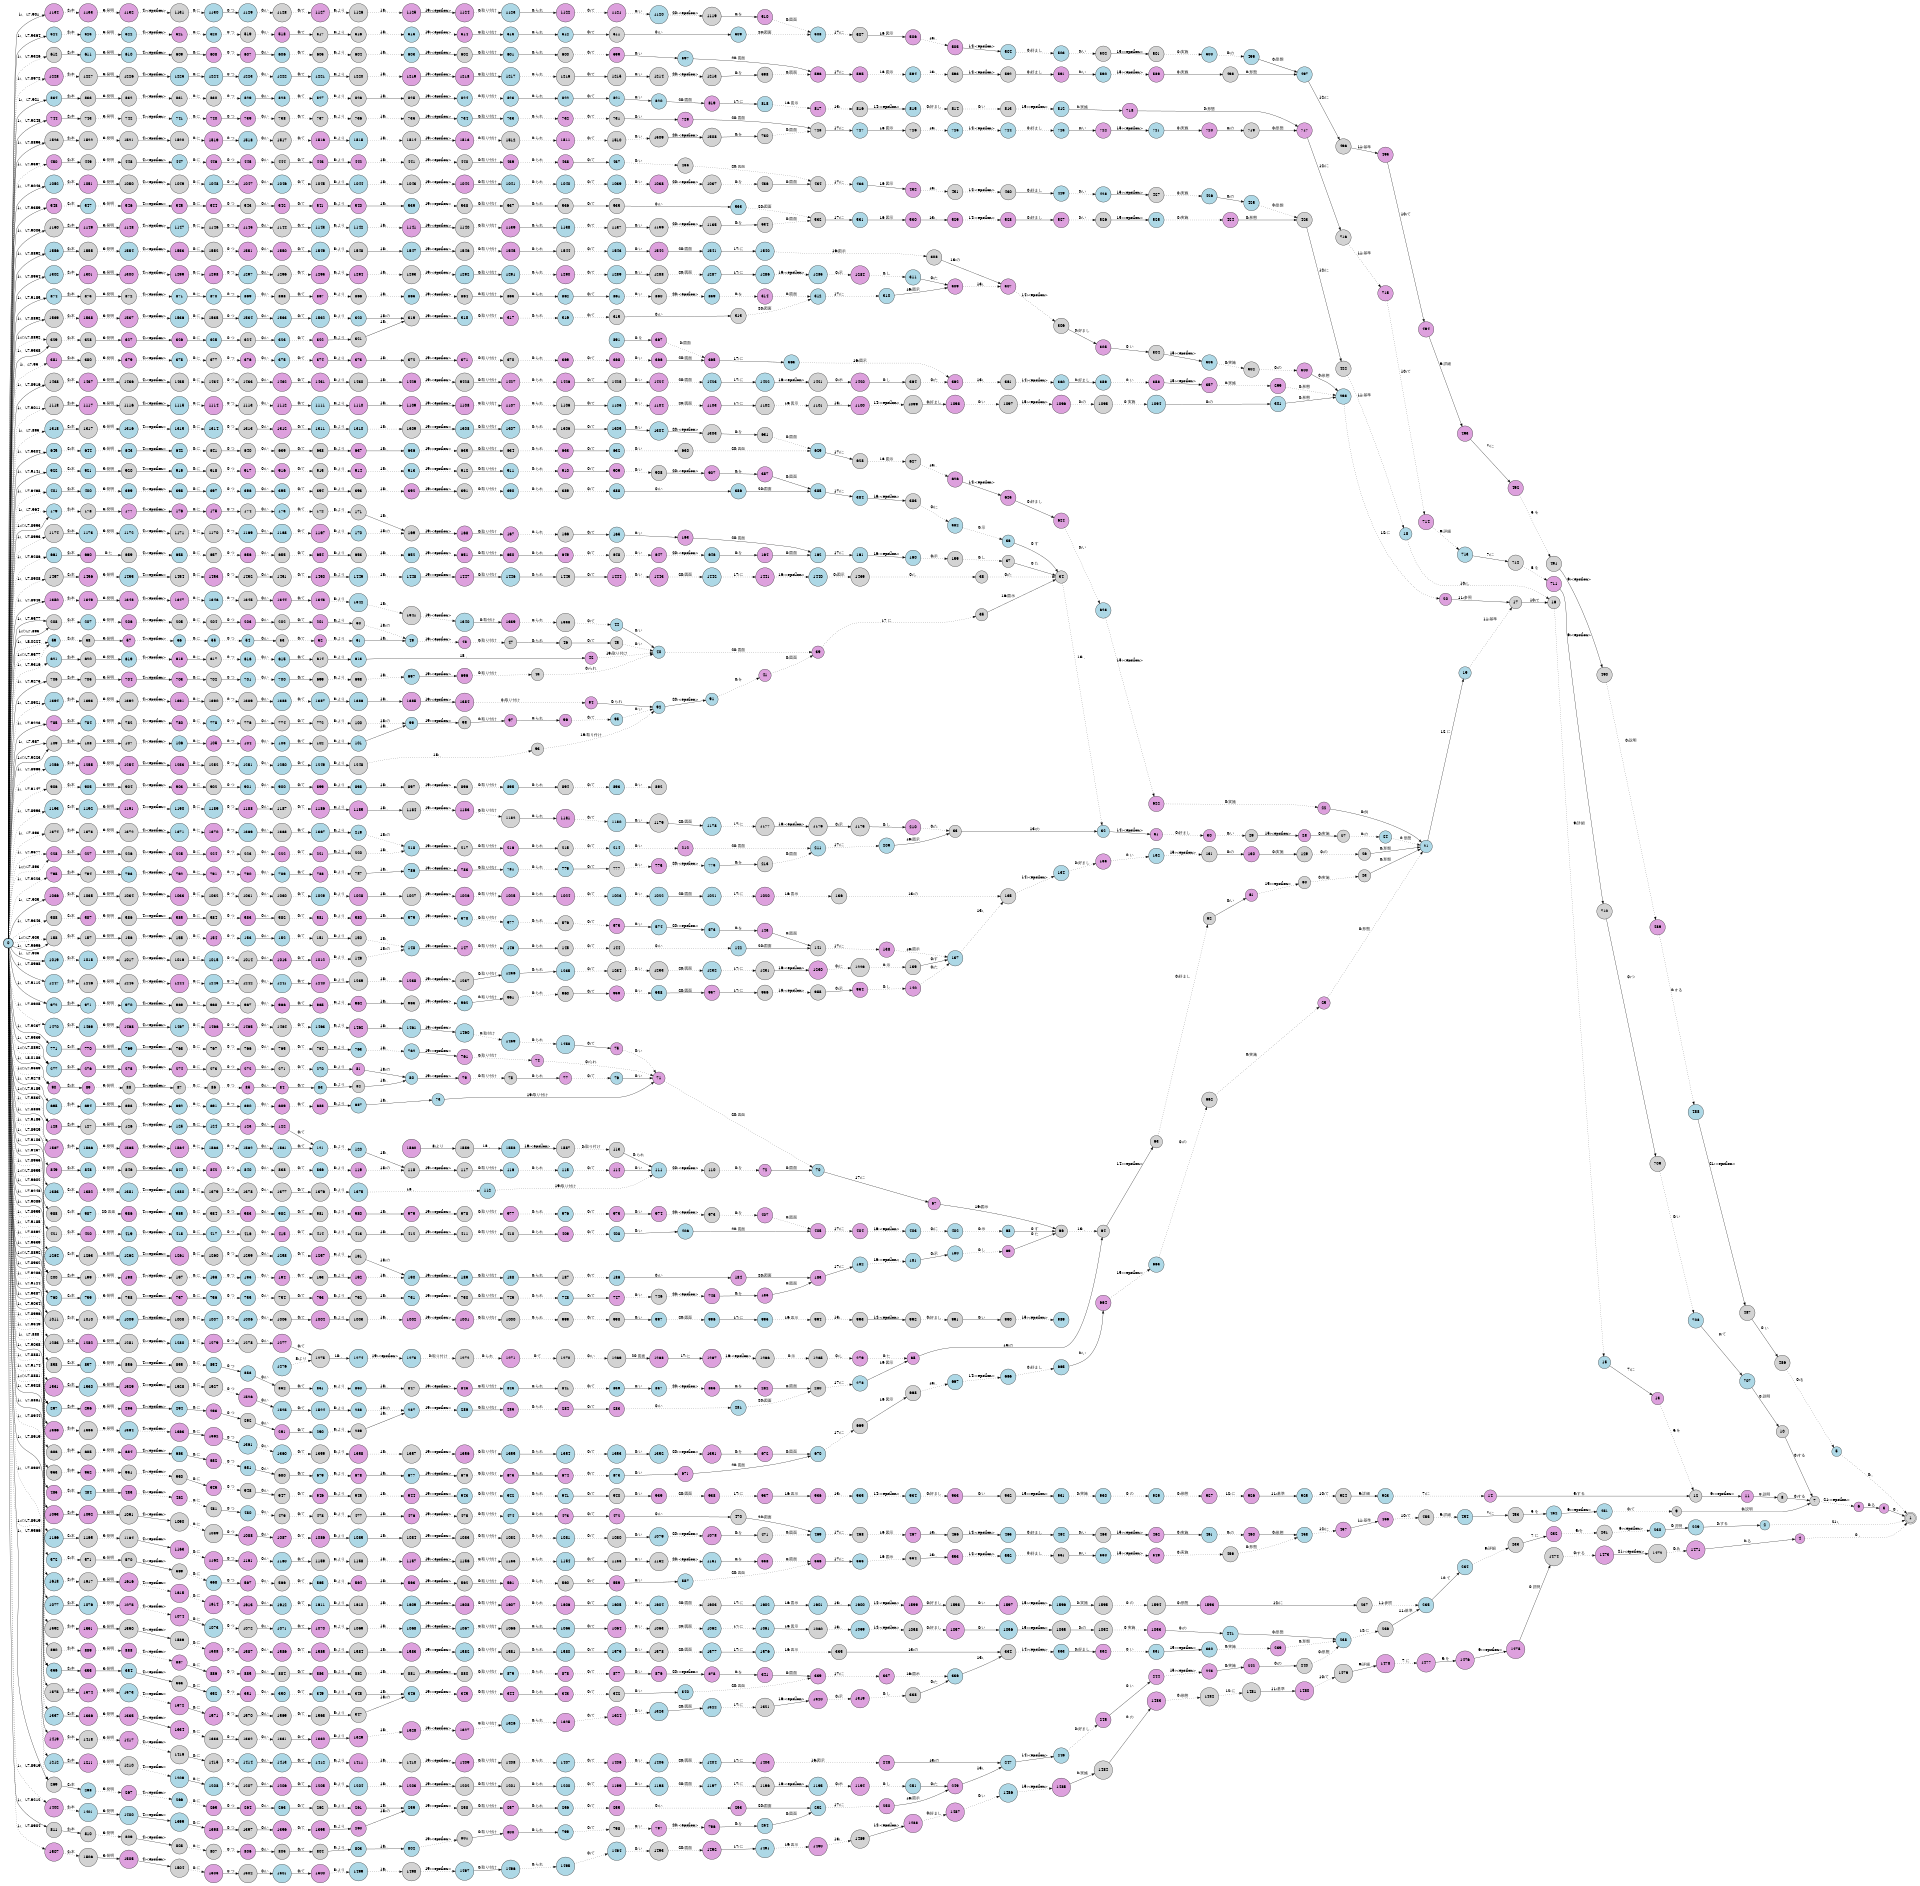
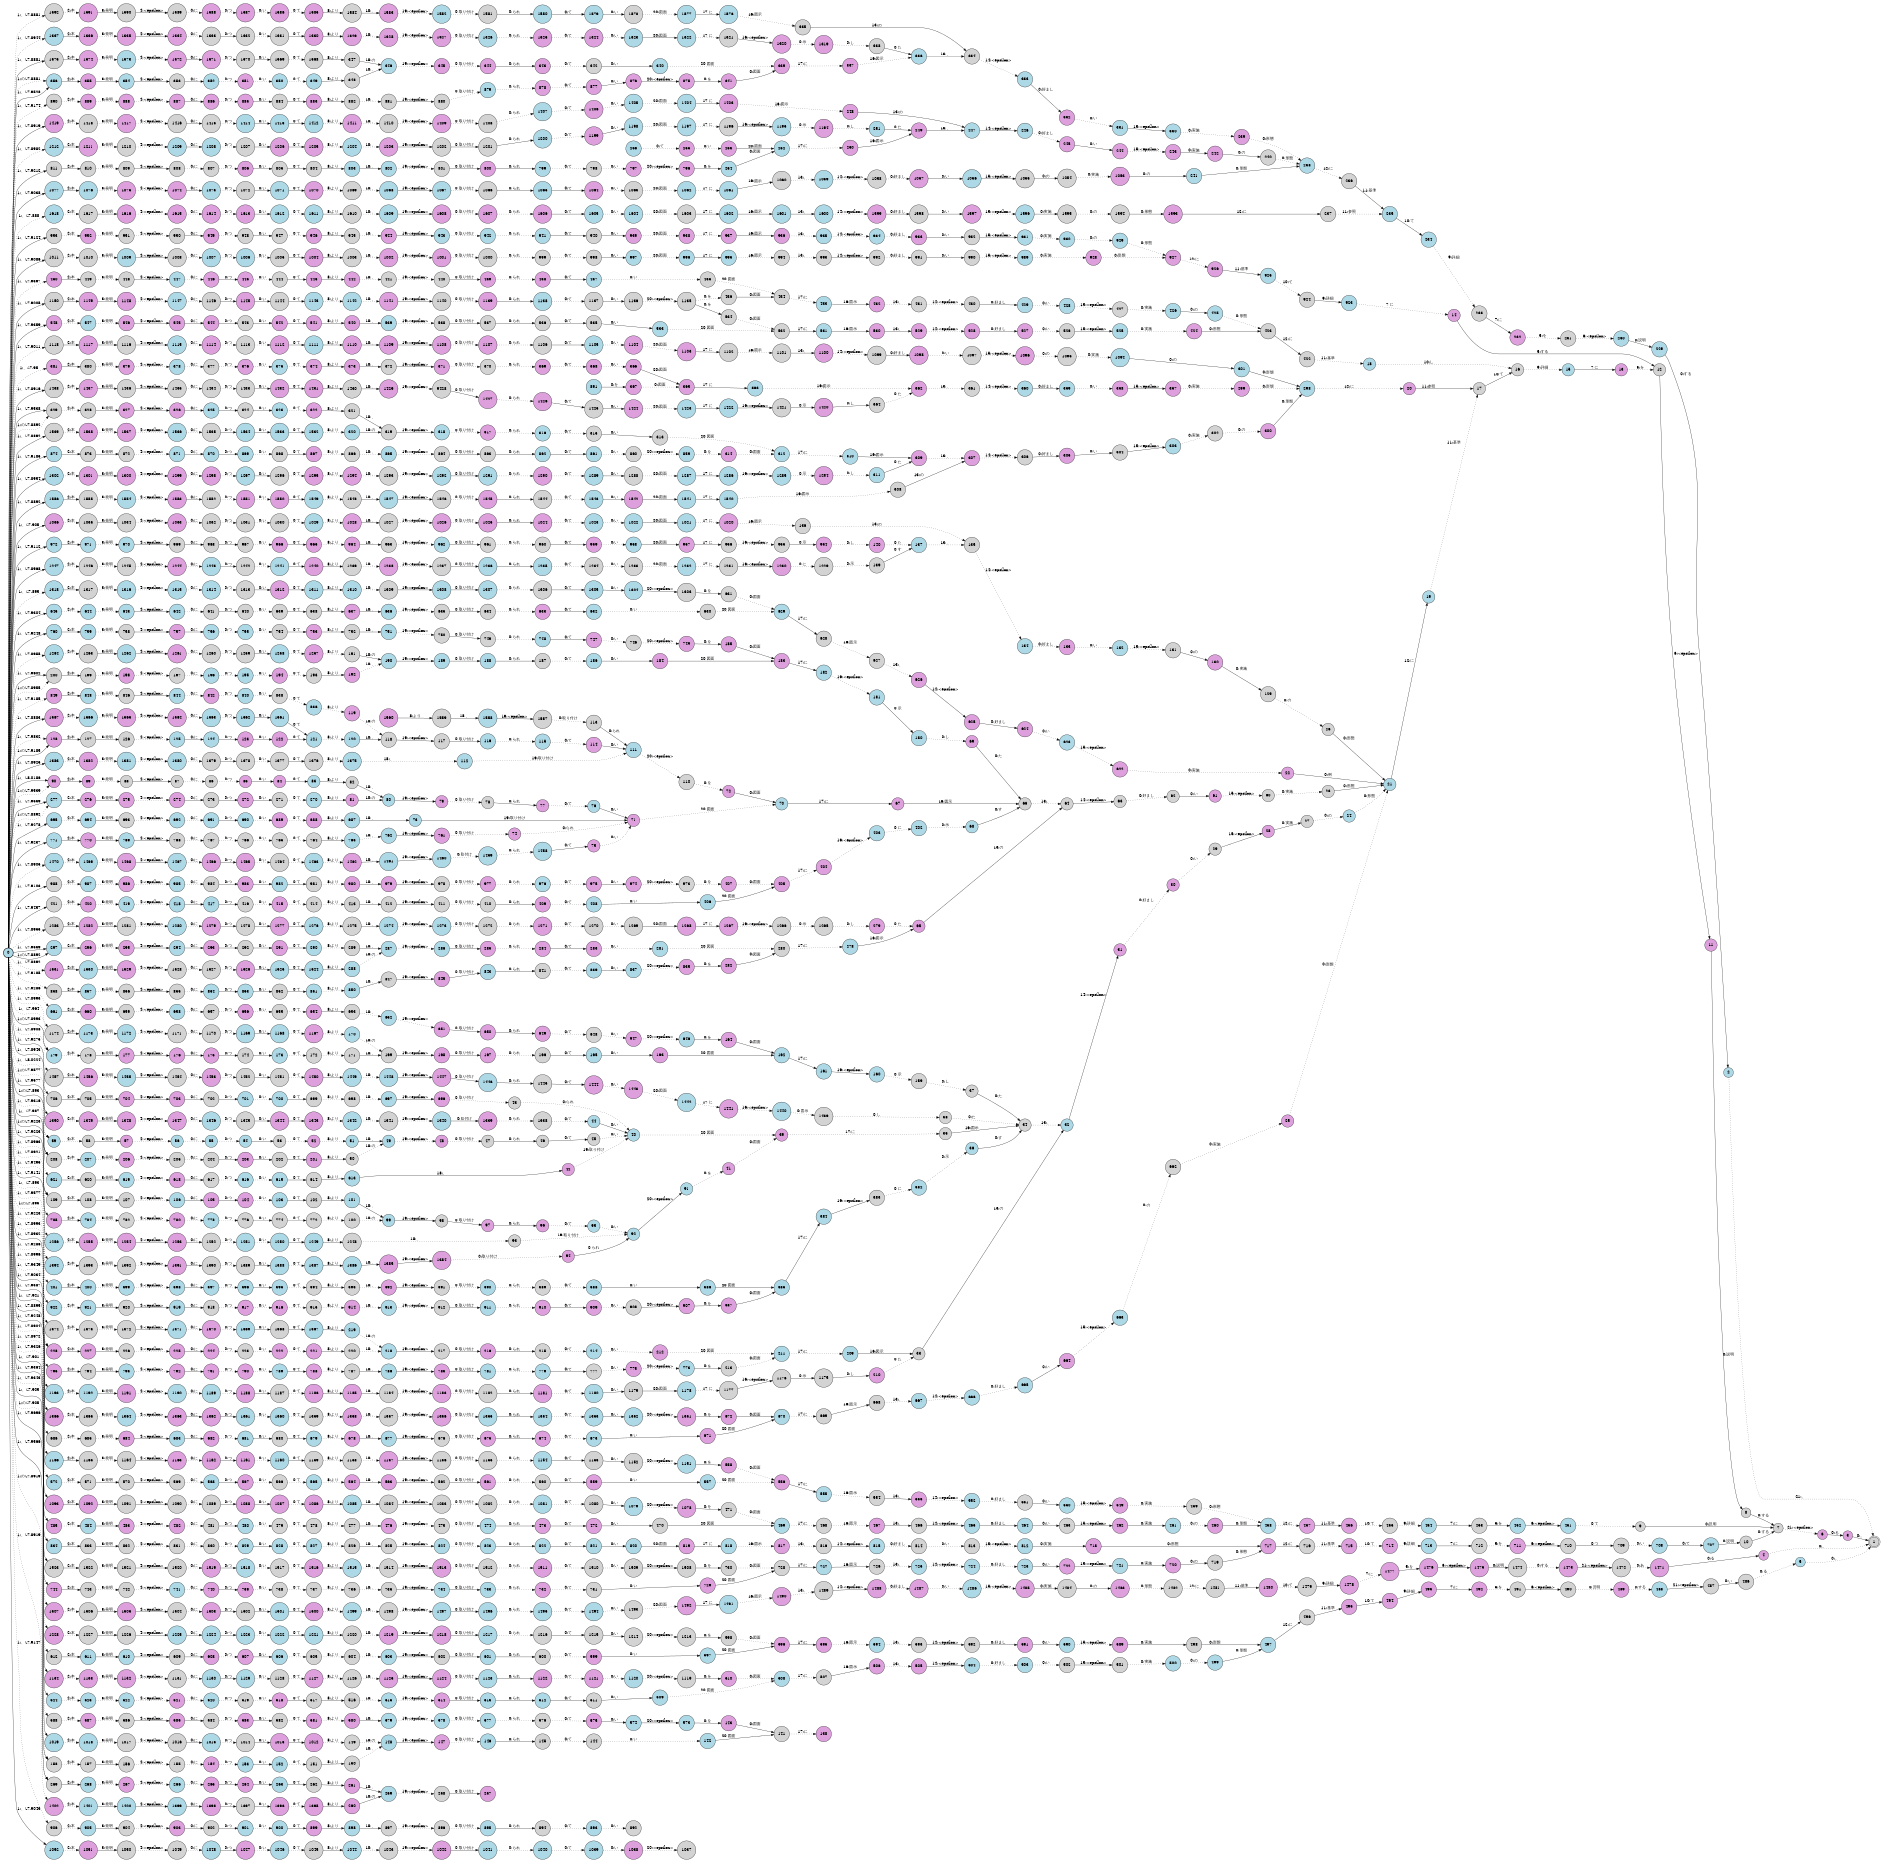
edge "1037" -> "436": now "1135" -> "436"
edge "428" -> "427": style solid -> dotted
node "928": added
edge "660" -> "659": label "0:た" -> "3:発明"
edge "138" -> "137": removed, label "16:図示"
edge "987" -> "986": label "20:図面" -> "3:発明"
edge "1277" -> "1275": now "1277" -> "1276"
edge "257" -> "256": removed, label "0:られ"
